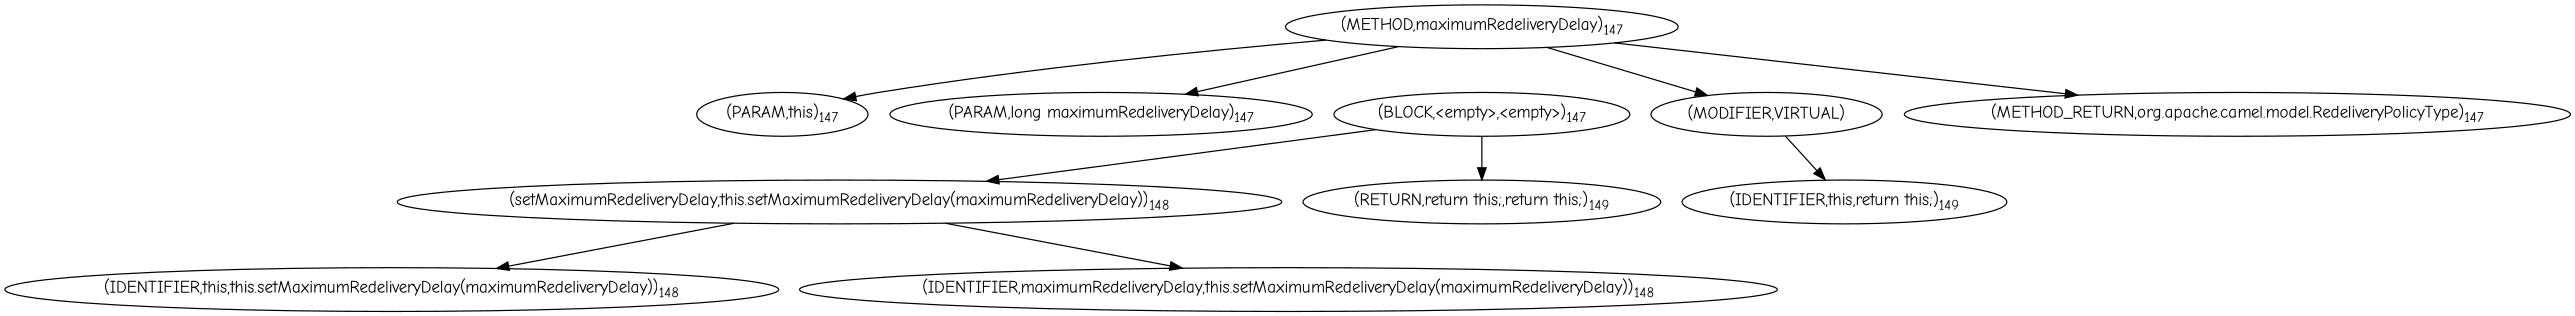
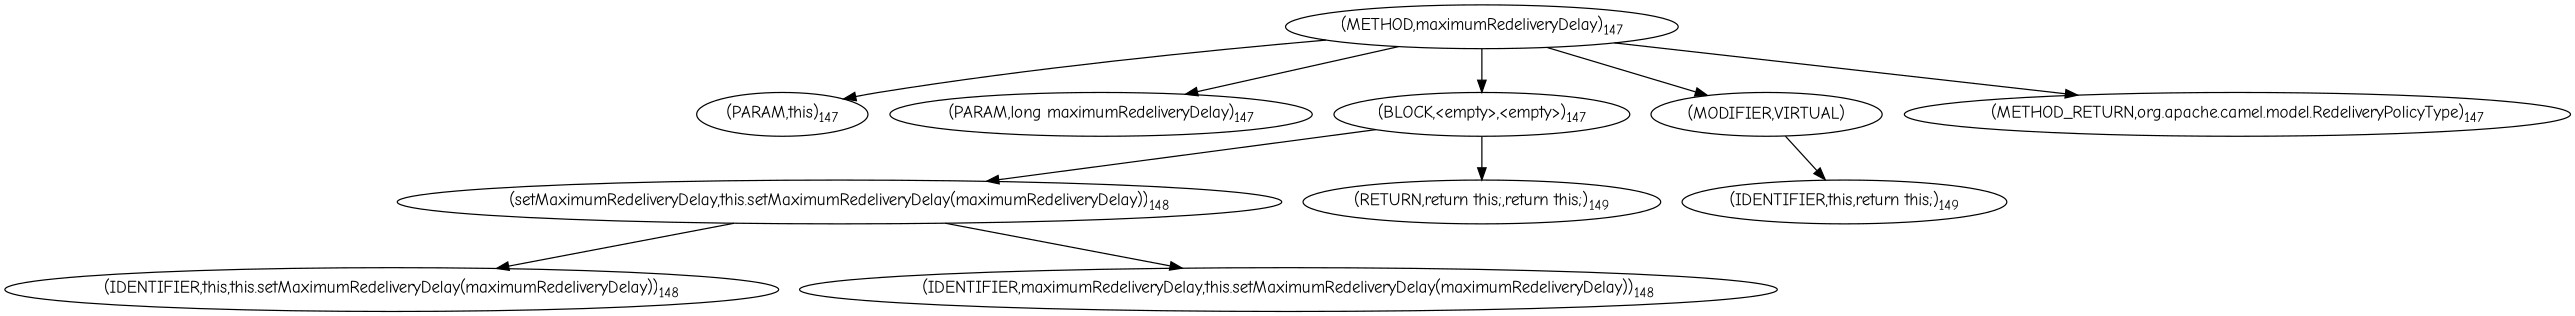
edge "(METHOD,maximumRedeliveryDelay)" -> "(BLOCK,<empty>,<empty>)": added
